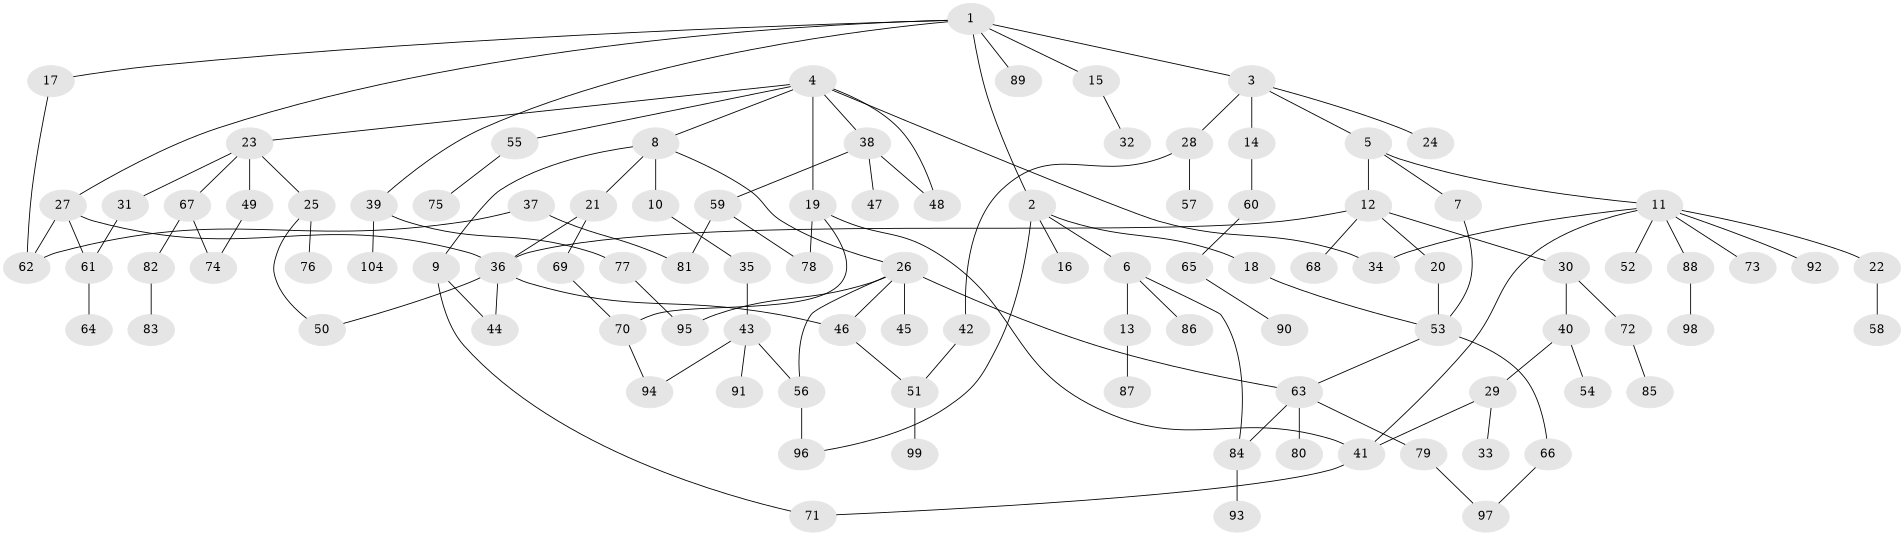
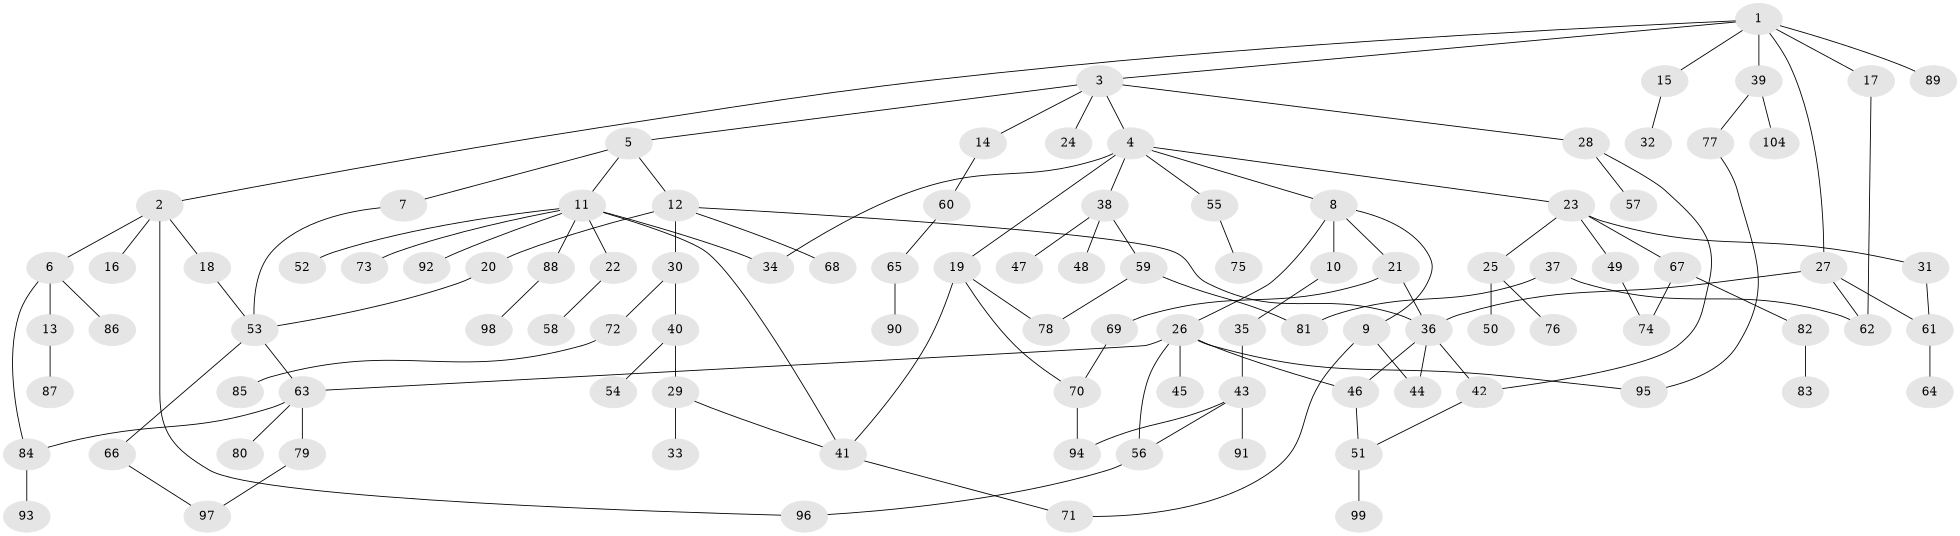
edge "4" -- "48": now "4" -- "3"
edge "36" -- "50": now "36" -- "42"
